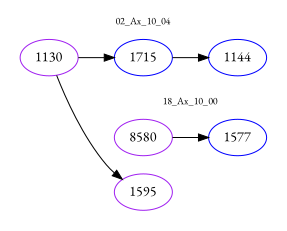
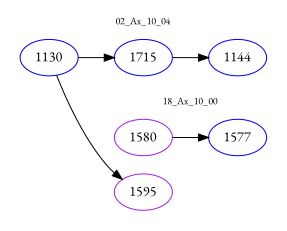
node "1130": color purple -> blue
node "8580": label "8580" -> "1580"
